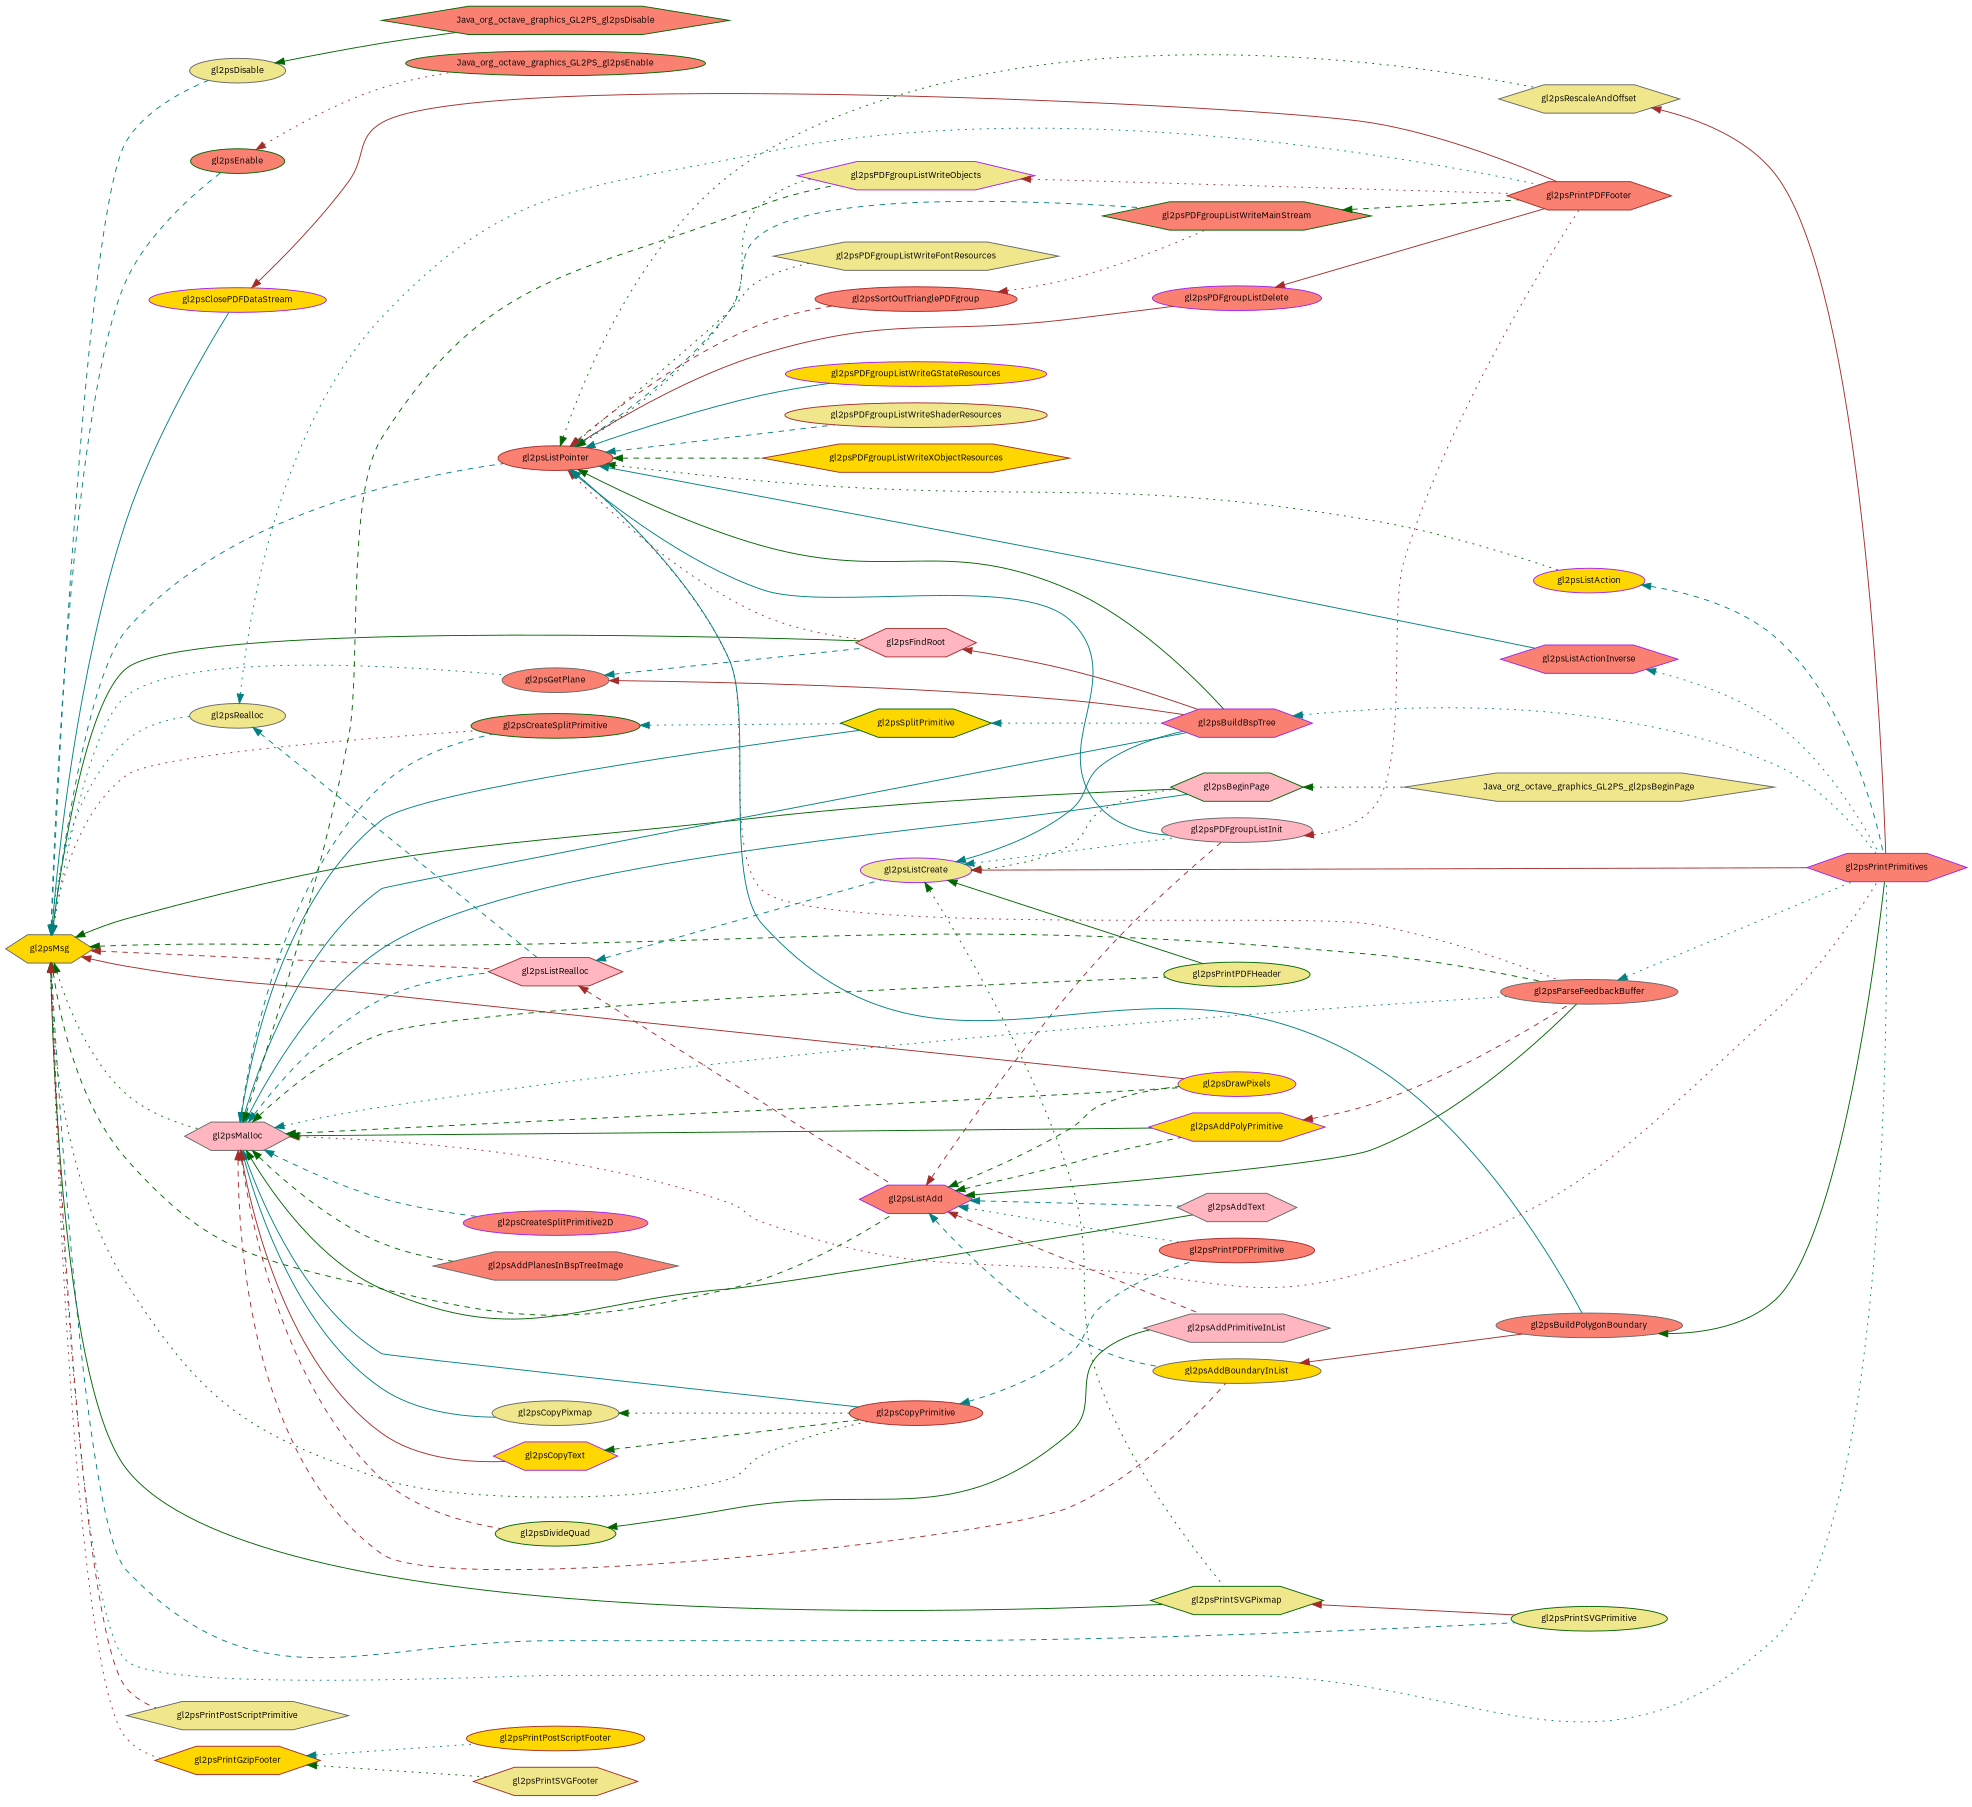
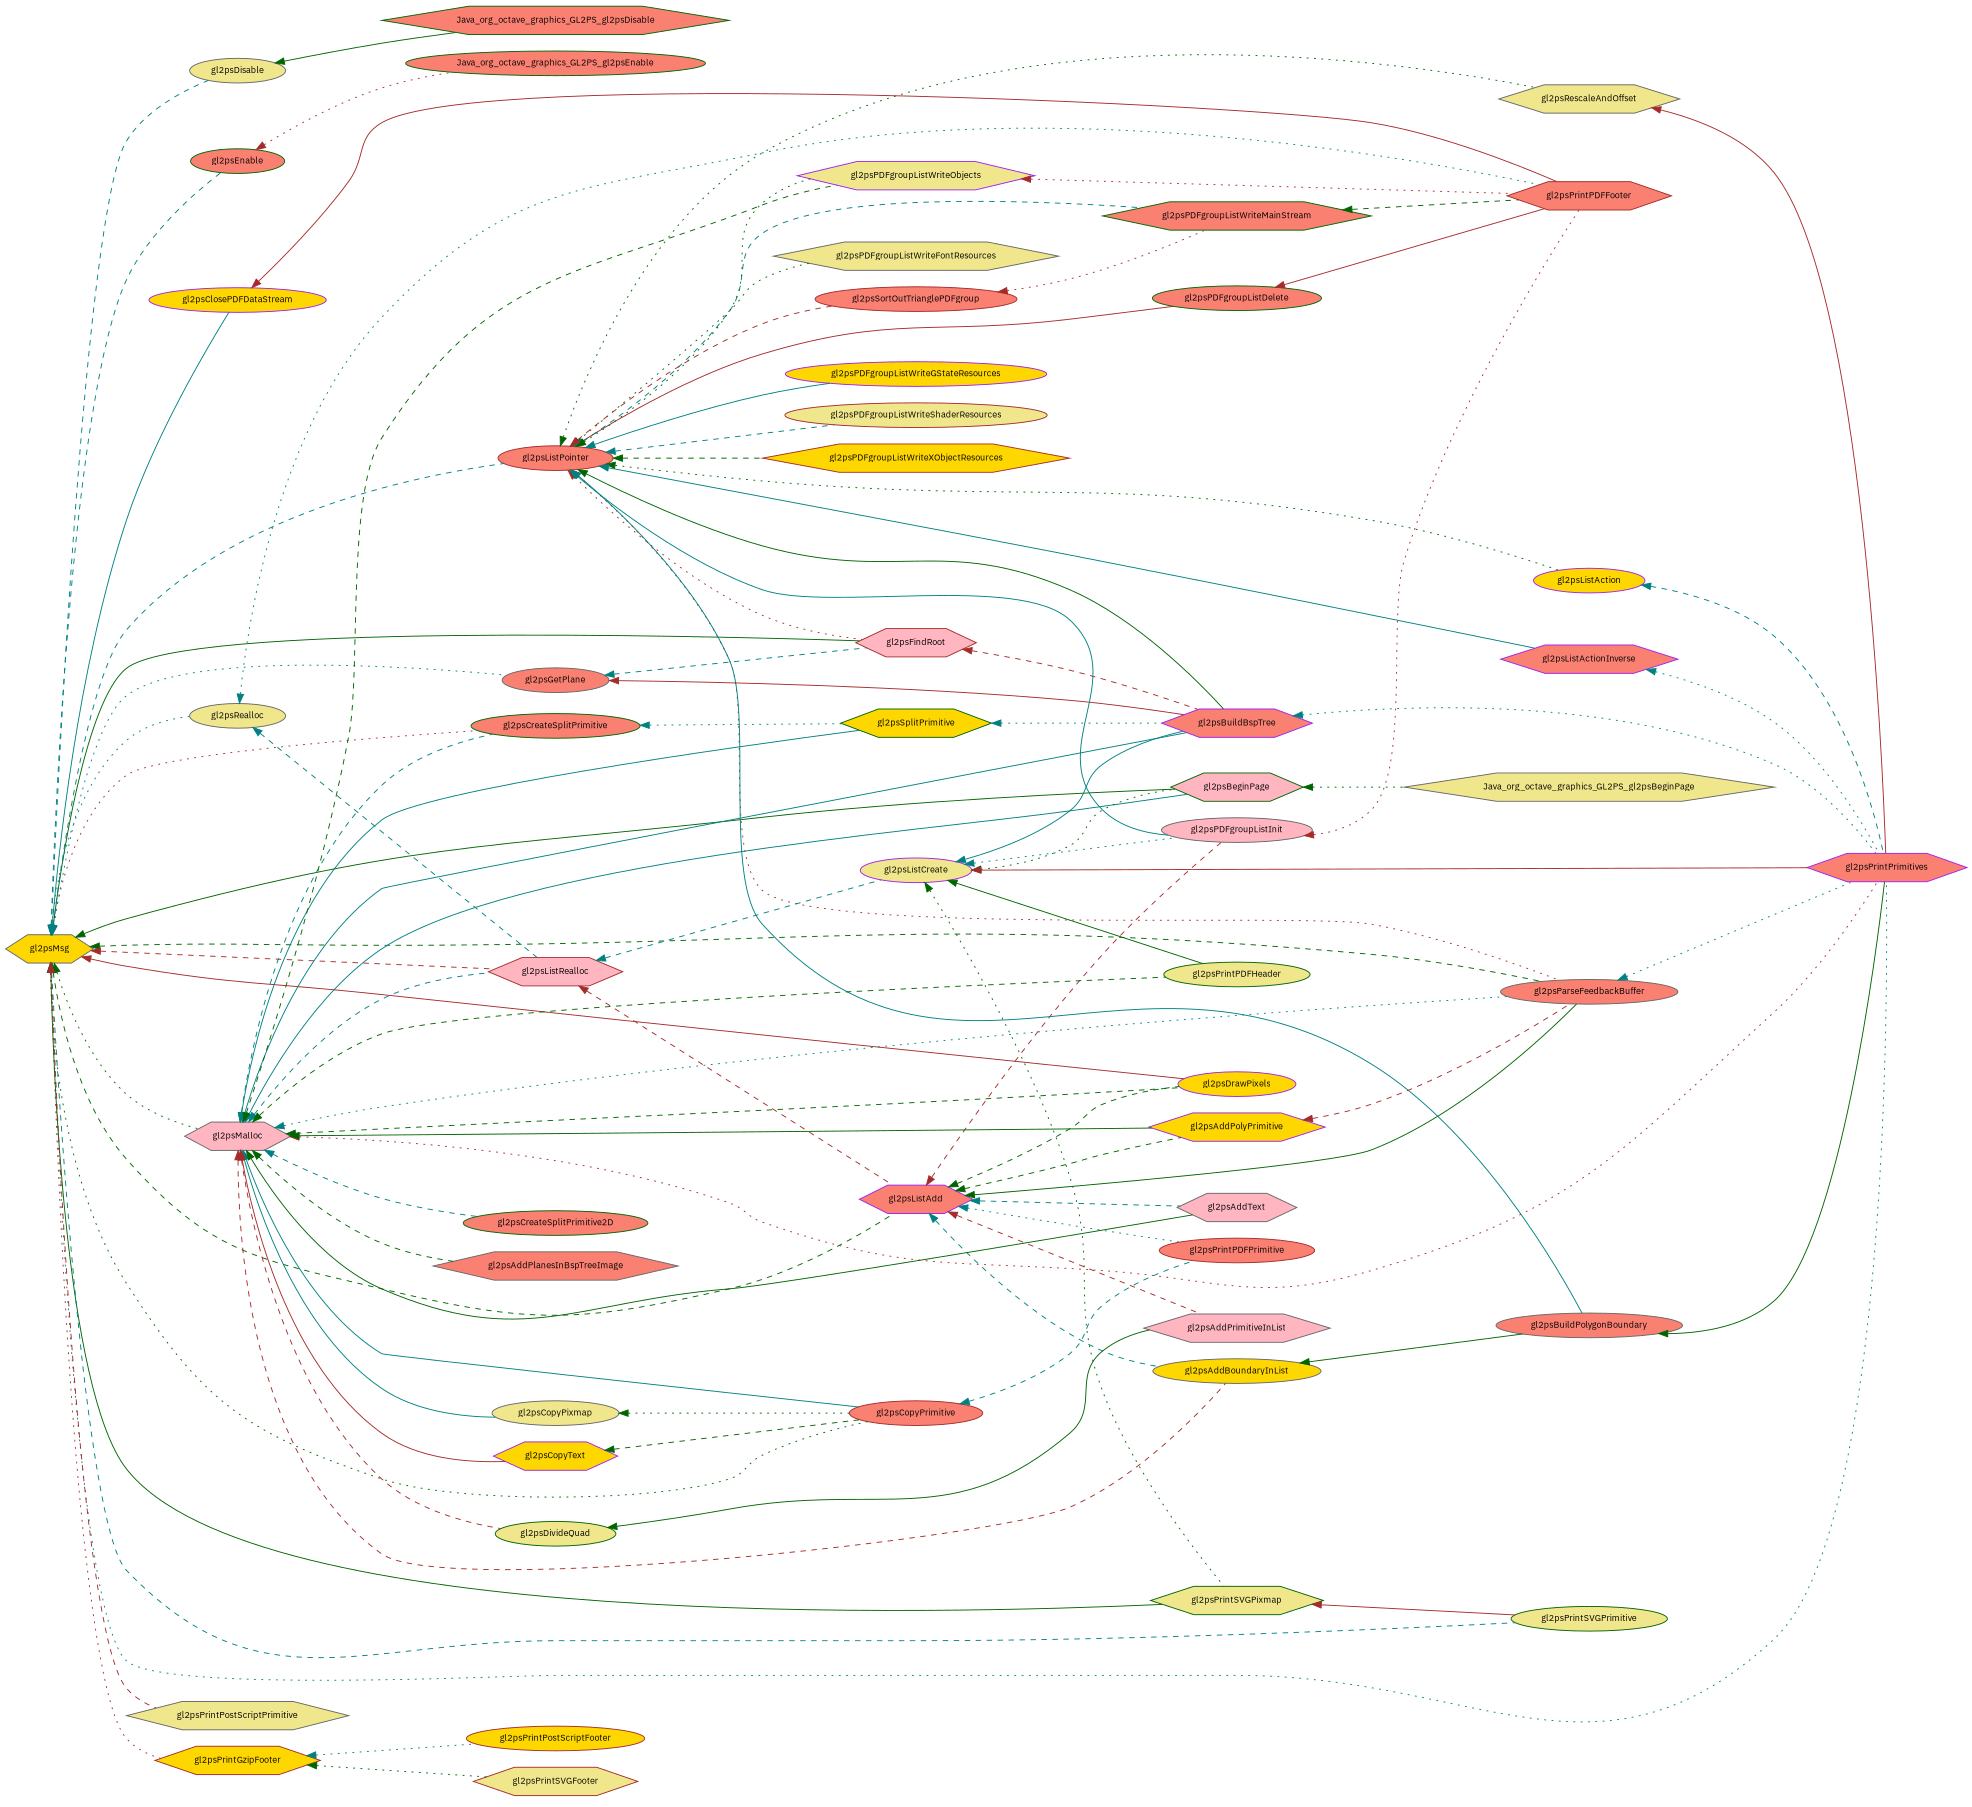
node "gl2psPDFgroupListDelete": color purple -> darkgreen
edge "gl2psBuildBspTree" -> "gl2psFindRoot": style solid -> dashed
node "gl2psCreateSplitPrimitive2D": color purple -> darkgreen
edge "gl2psBuildPolygonBoundary" -> "gl2psAddBoundaryInList": color brown -> darkgreen
